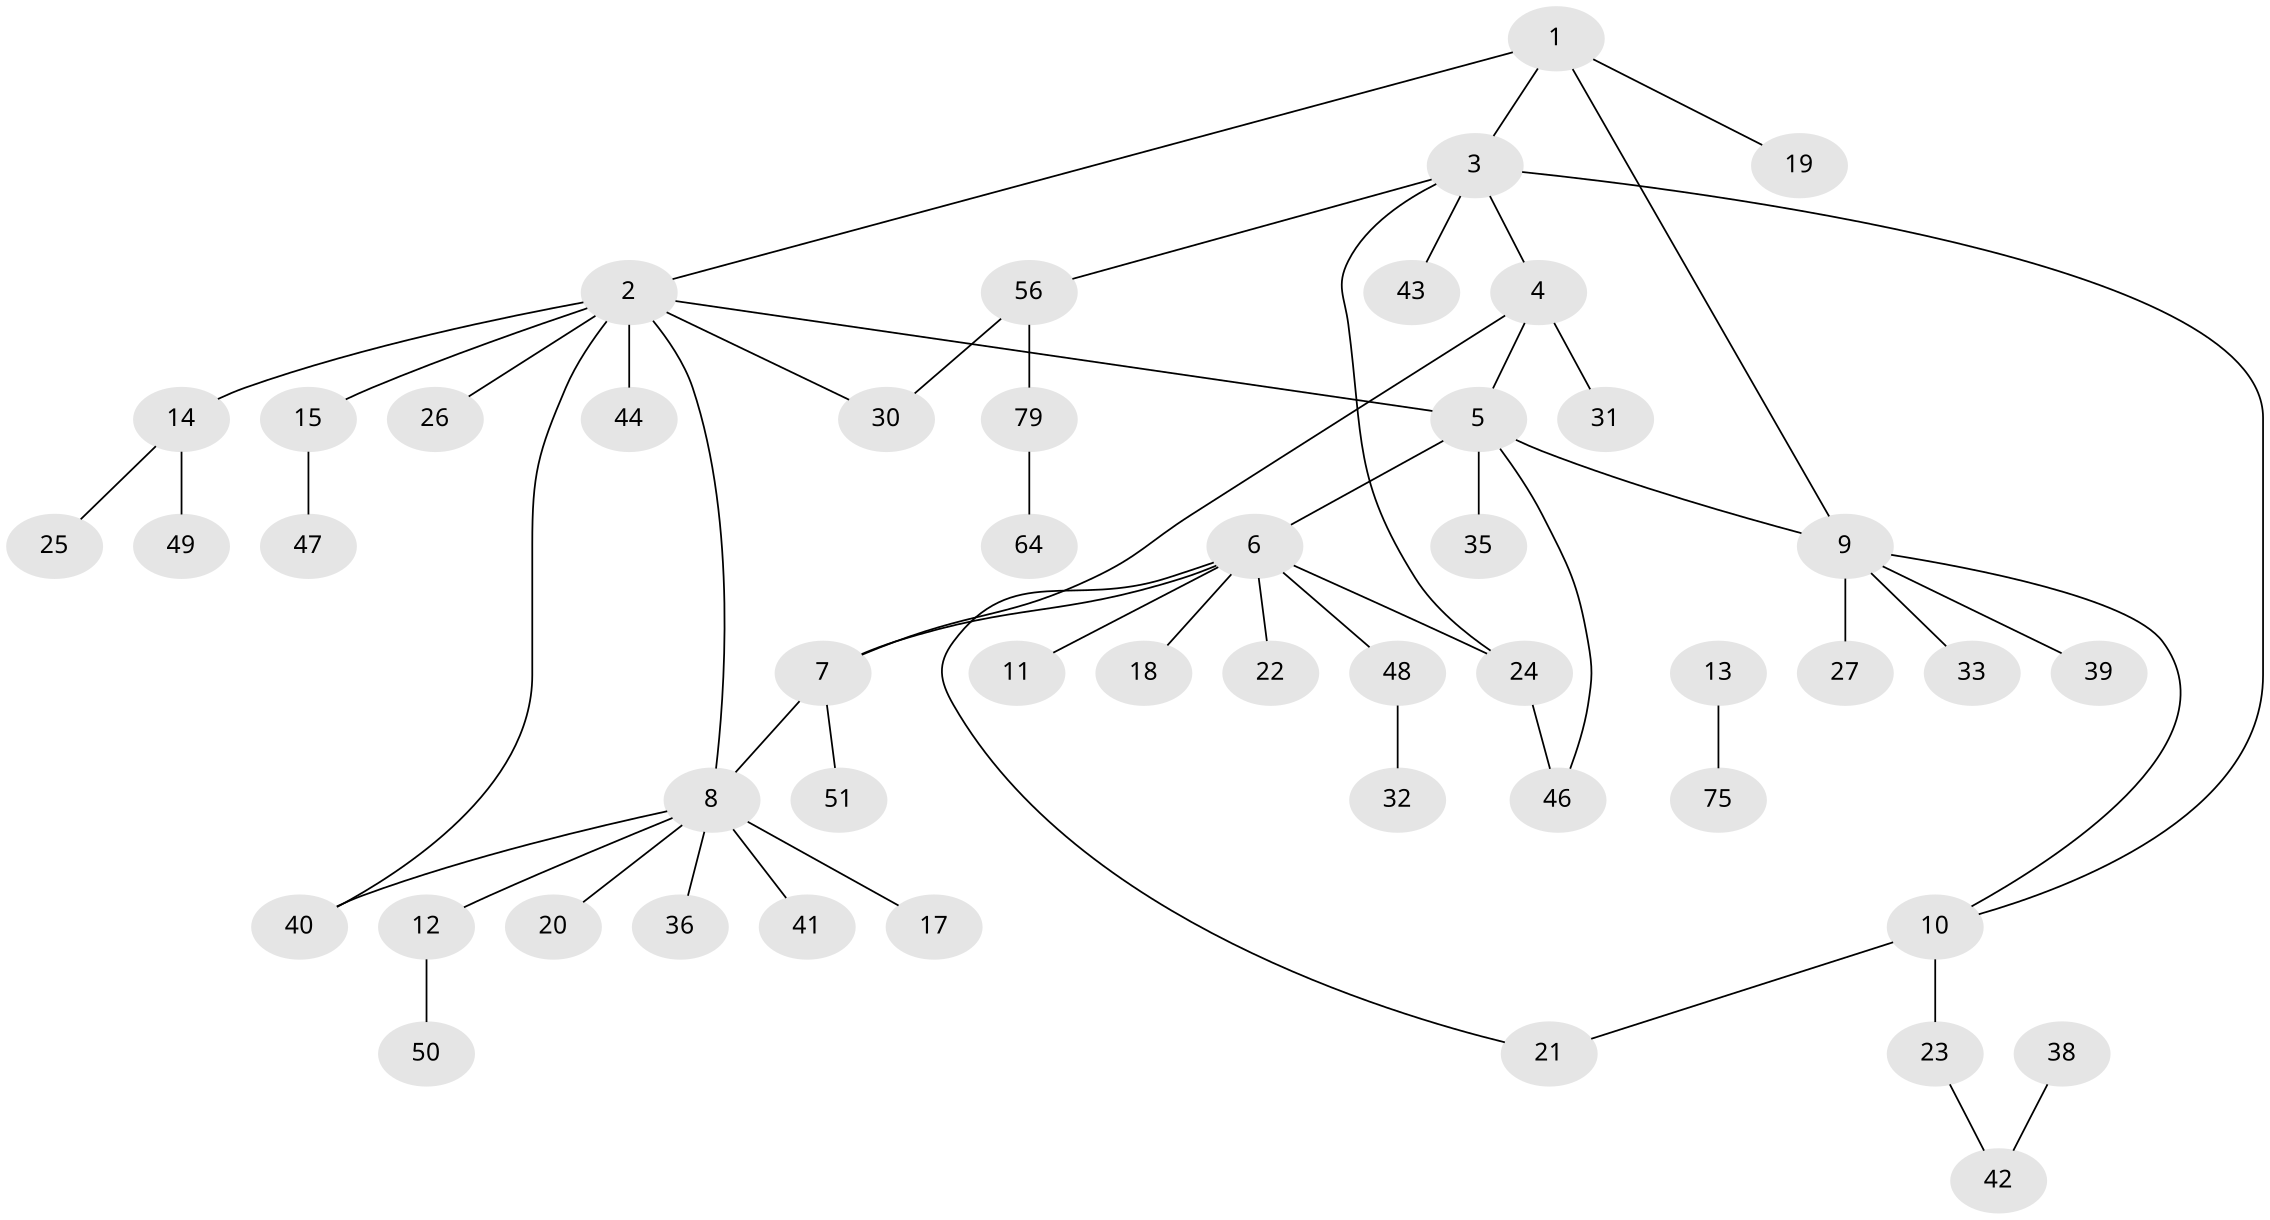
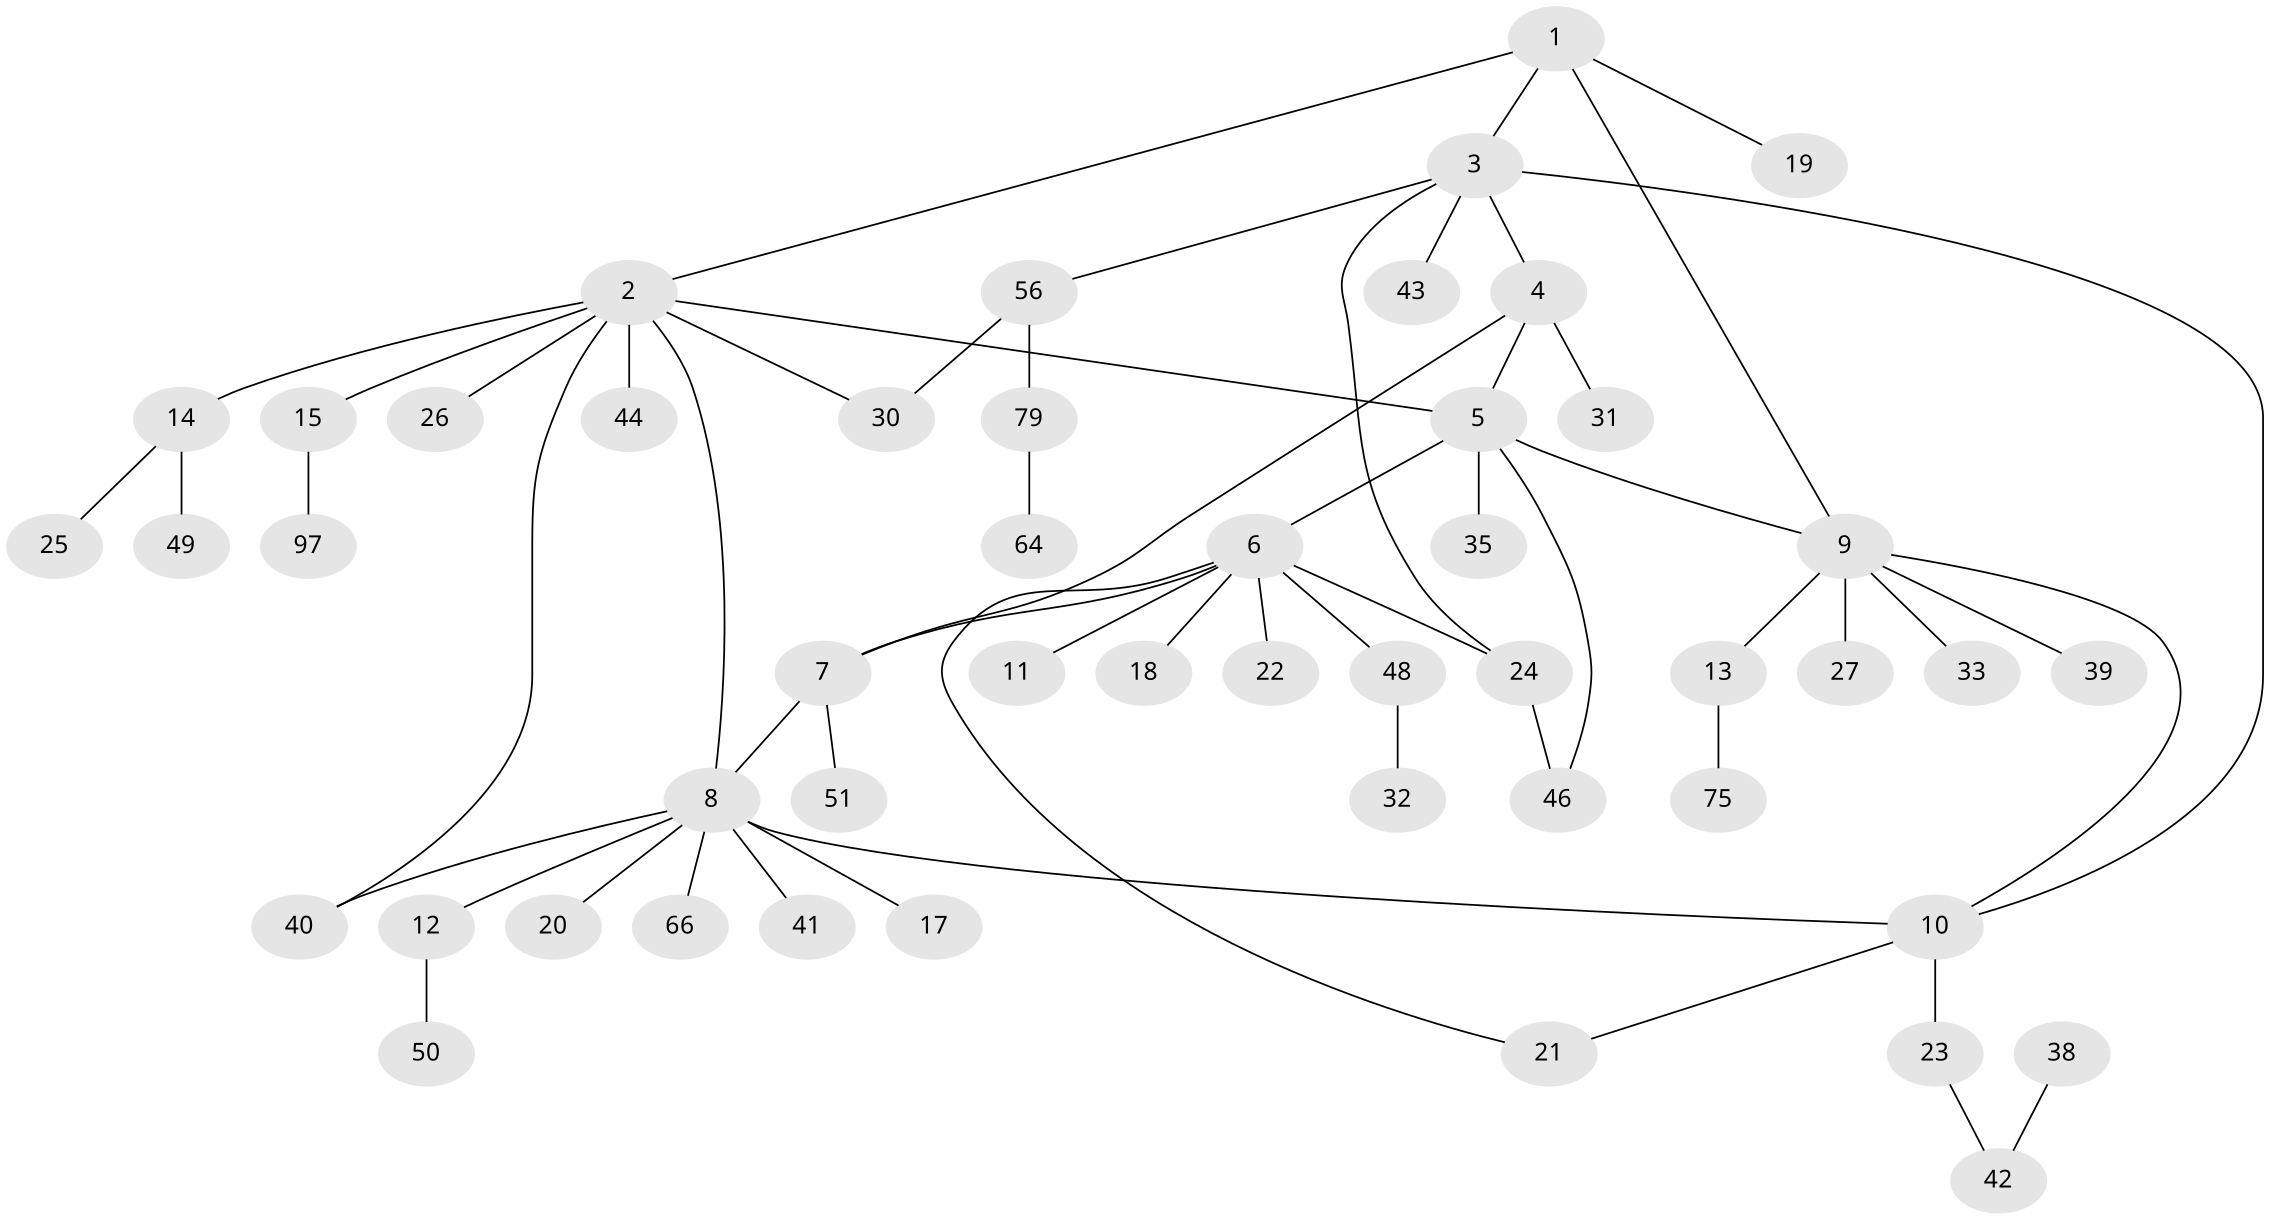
node "47": label "47" -> "97"
edge "9" -- "13": added
edge "8" -- "10": added
node "36": label "36" -> "66"
